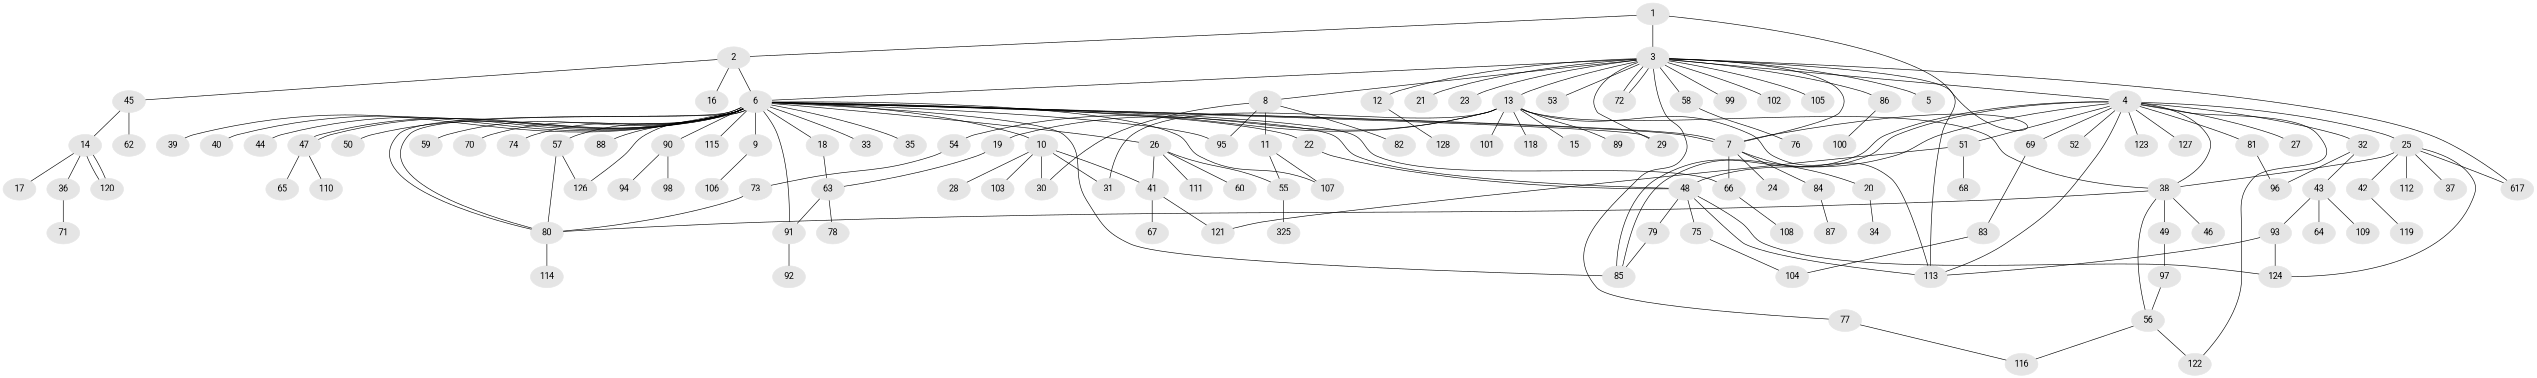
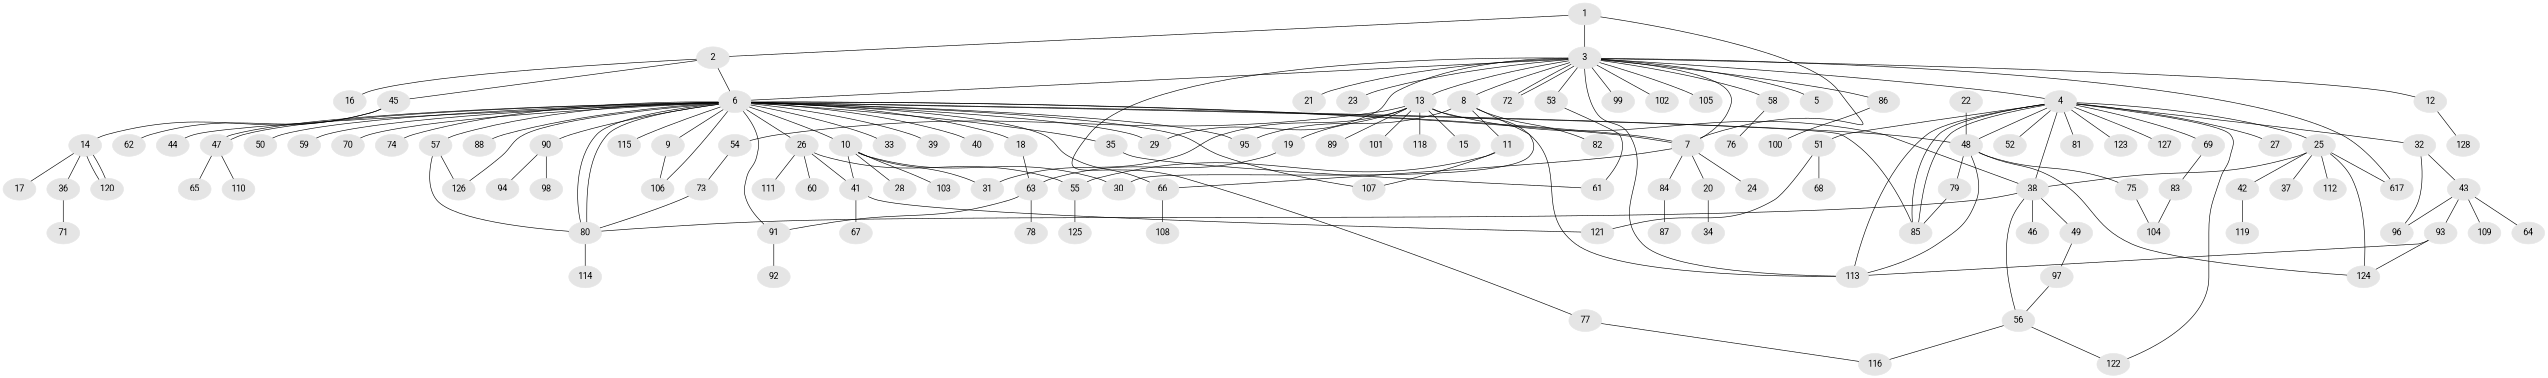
edge "6" -- "22": now "6" -- "106"
edge "81" -- "96": now "43" -- "96"
node "61": added
node "325": label "325" -> "125"
